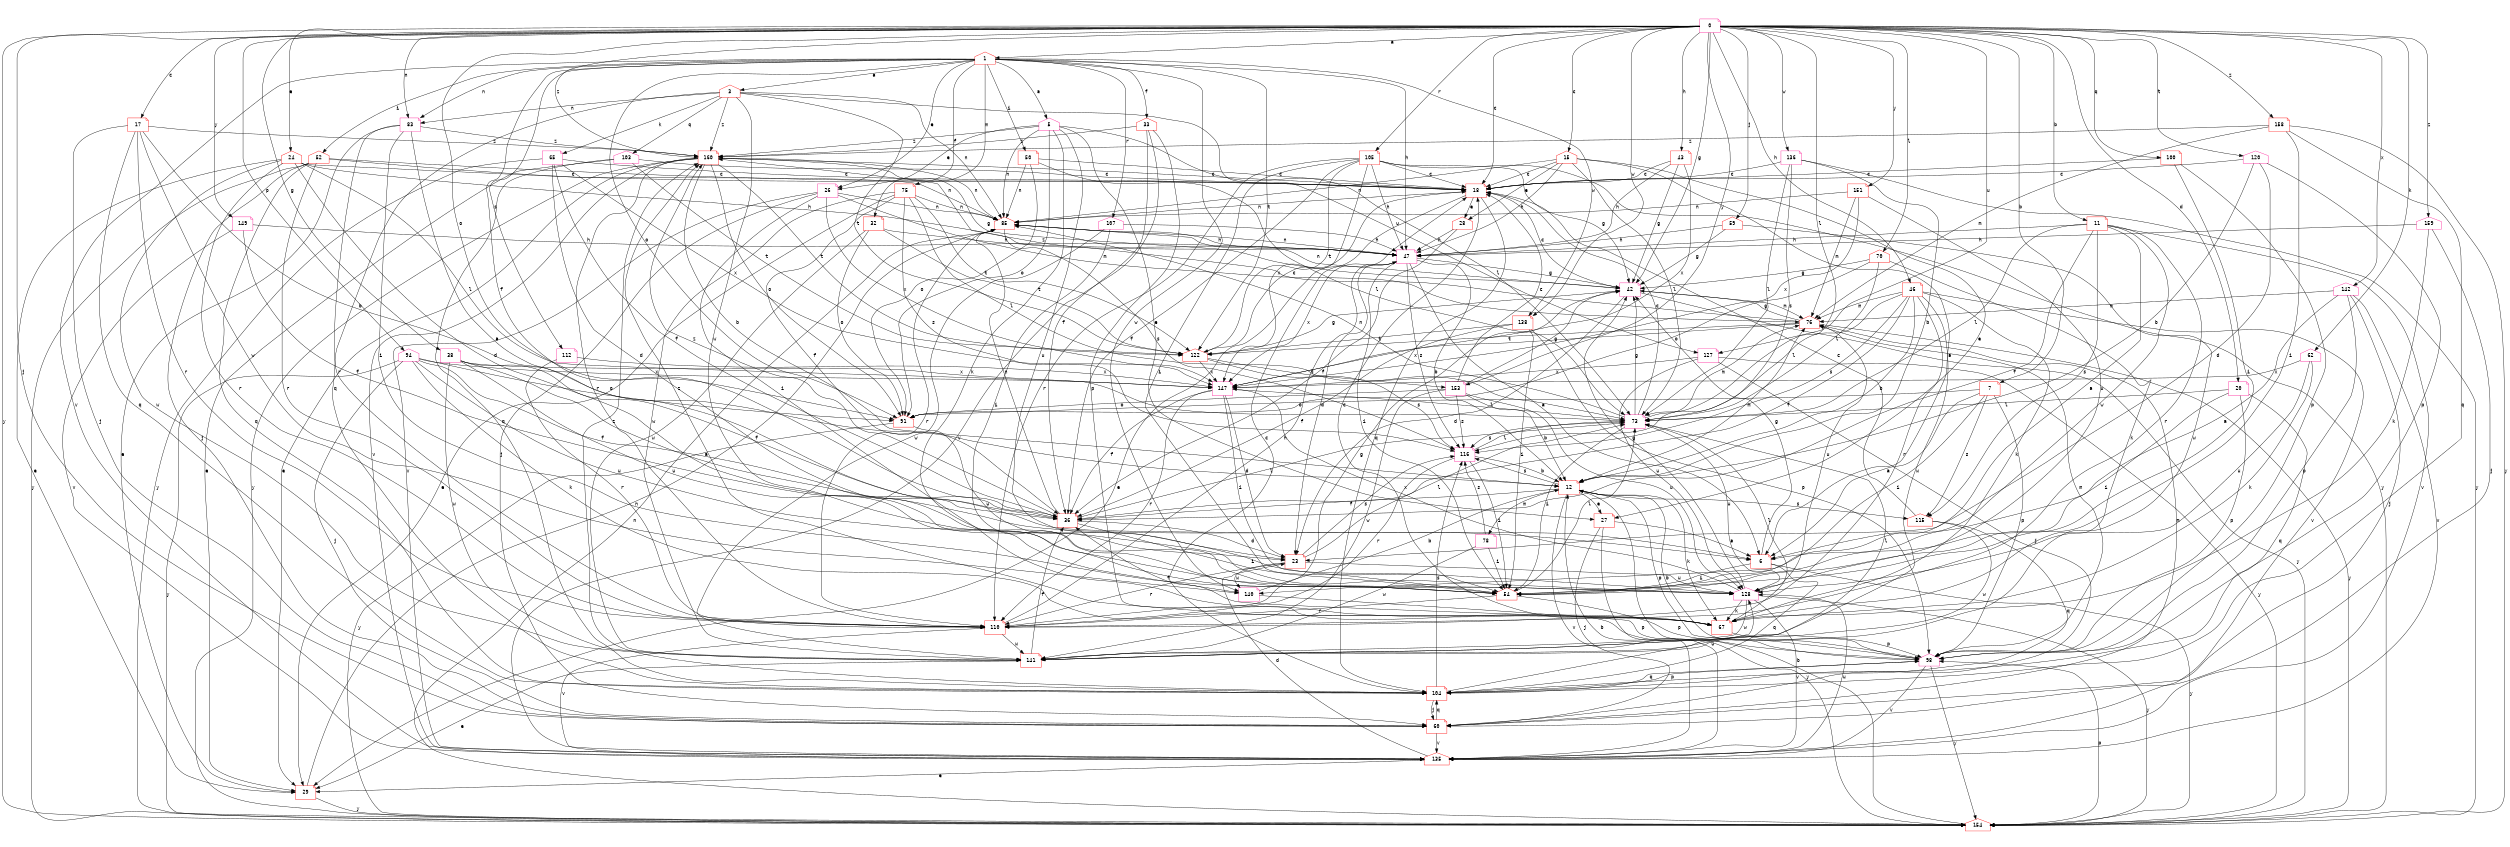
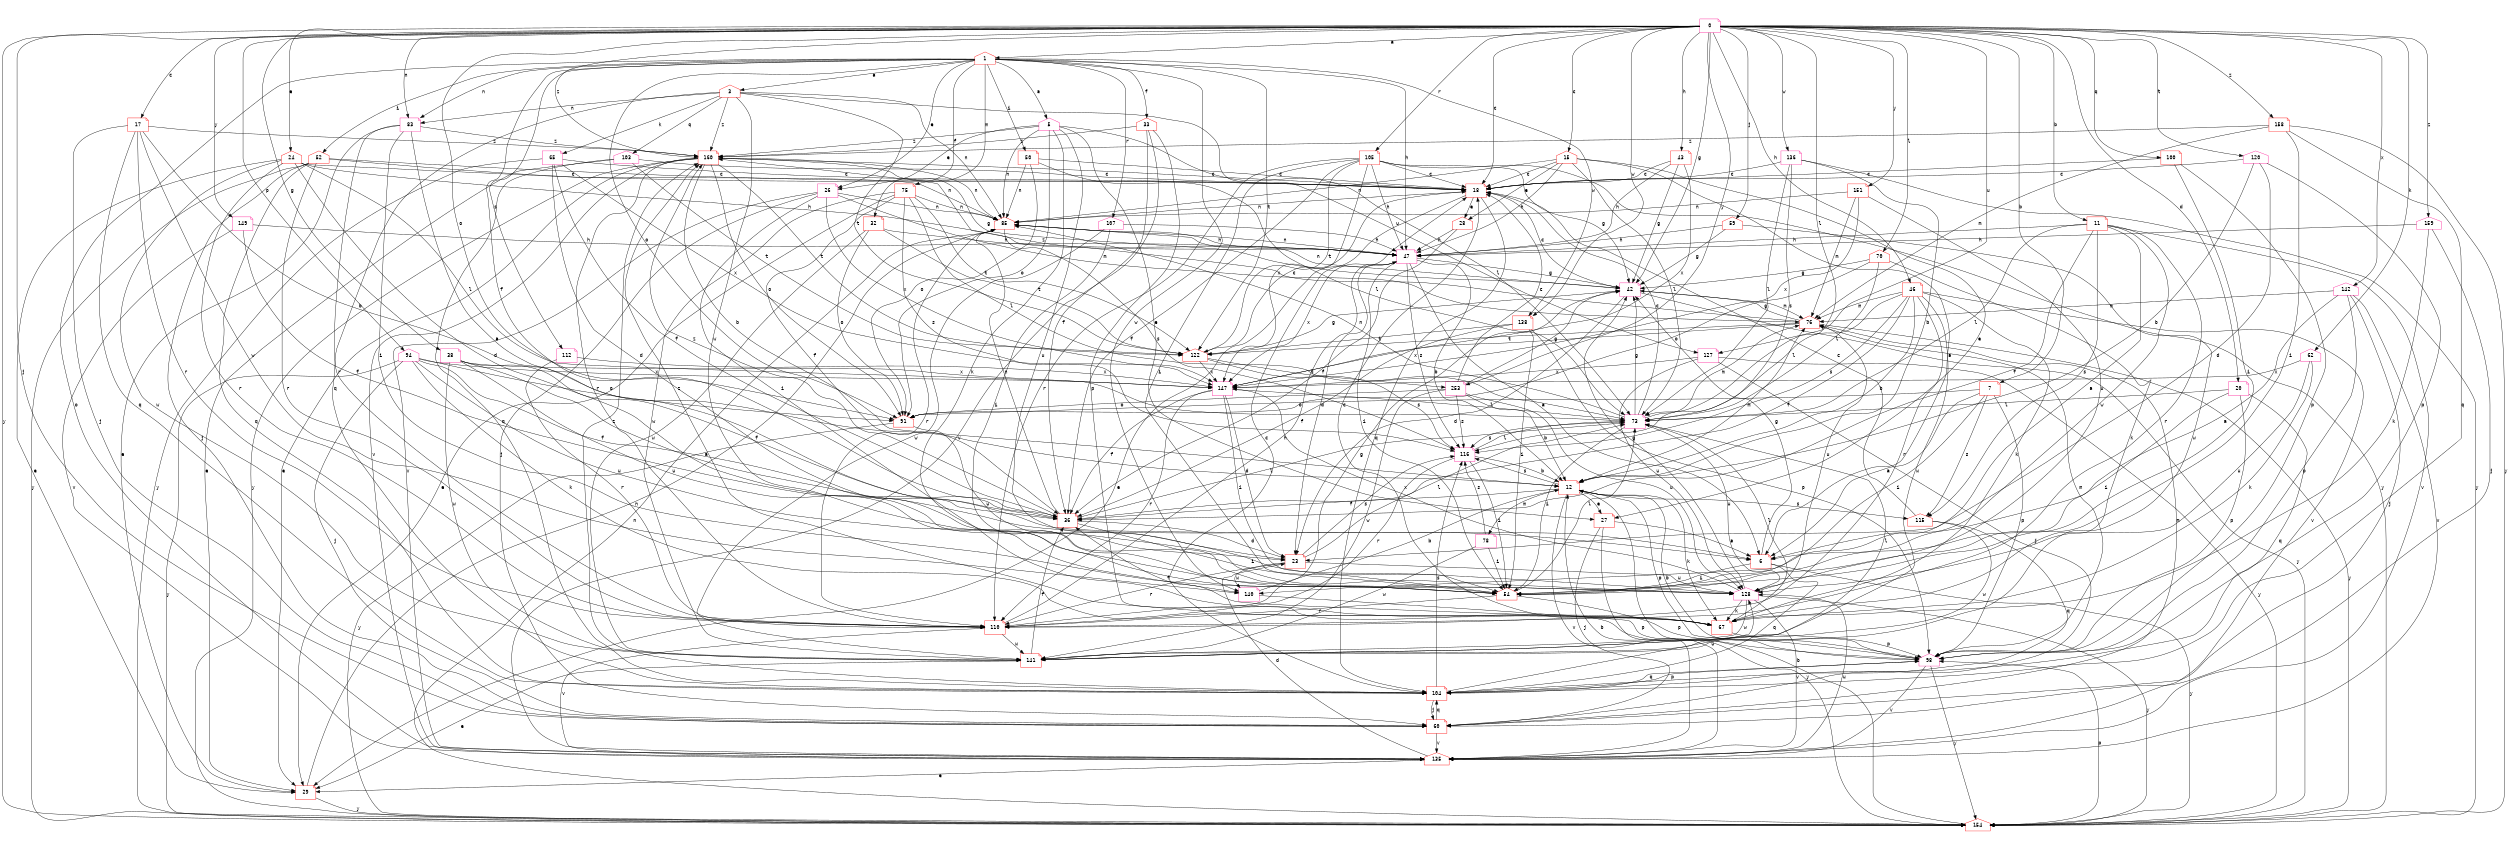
node "153": label "153" -> "253"
edge "1" -> "135": label "v" -> "o"
